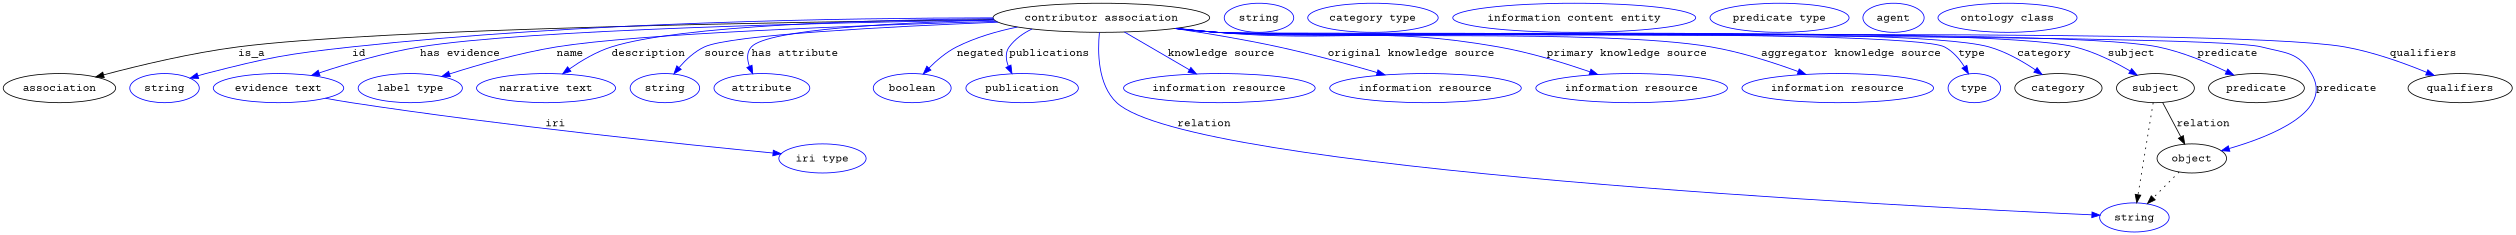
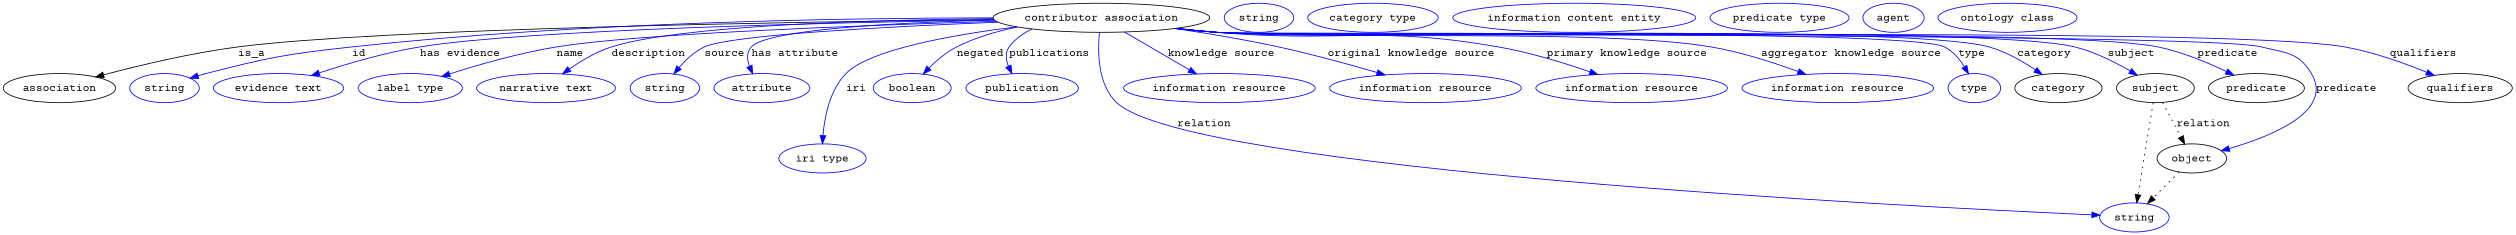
edge "subject" -> "object": style solid -> dotted
edge "evidence text" -> "iri type": now "contributor association" -> "iri type"
